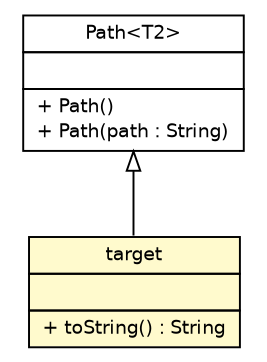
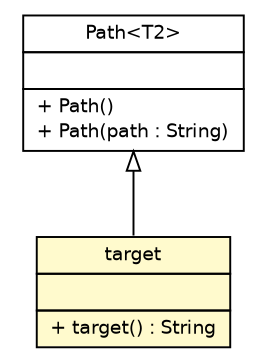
node "target": text "+ toString() : String" -> "+ target() : String"
